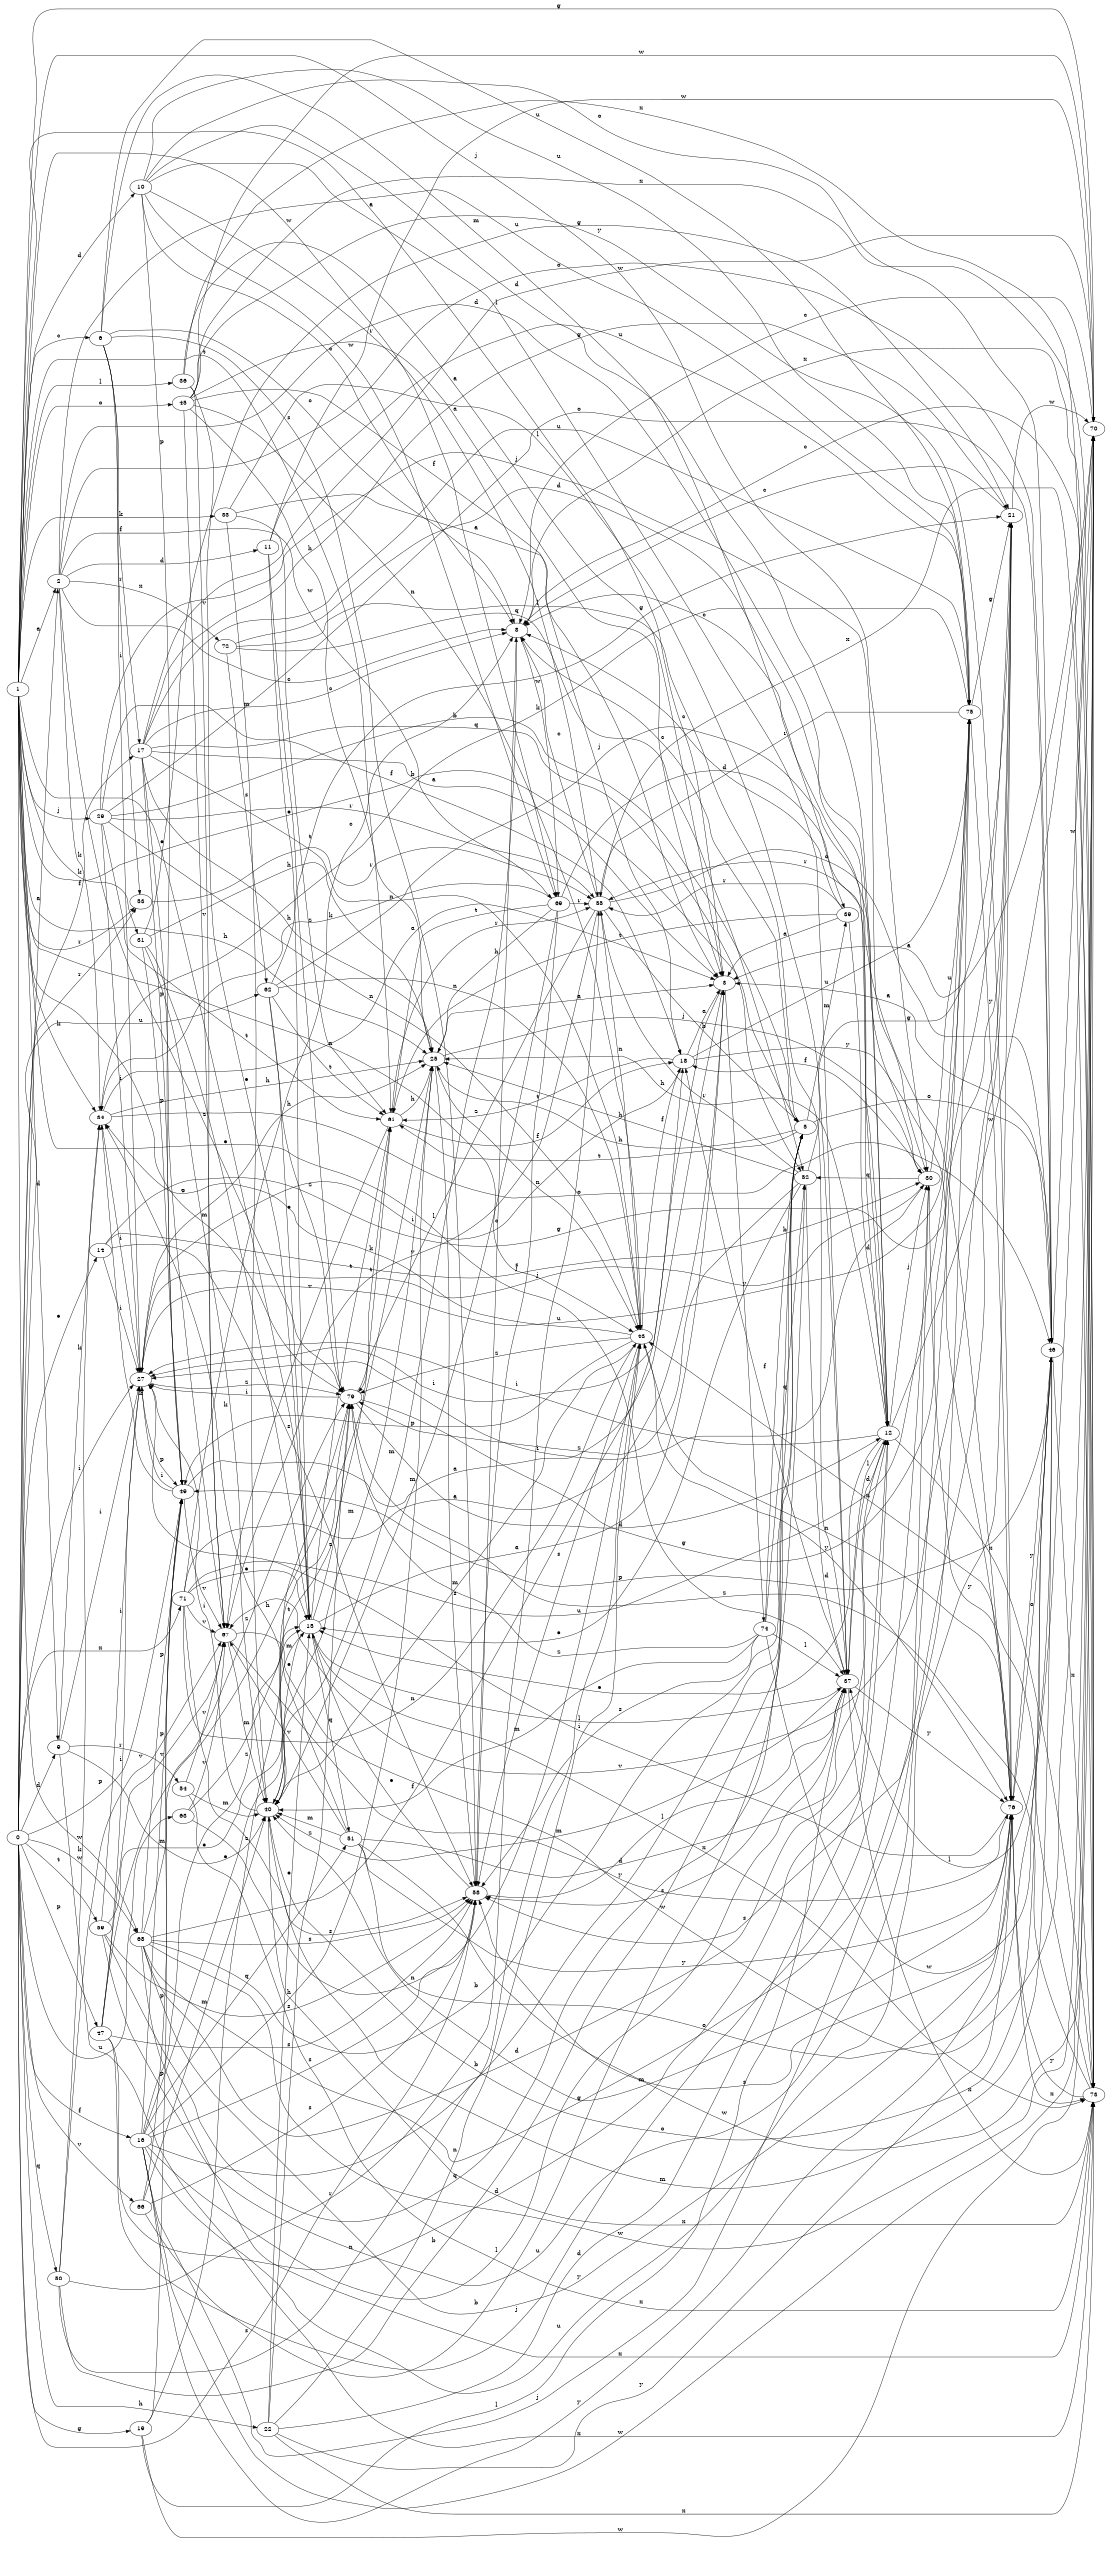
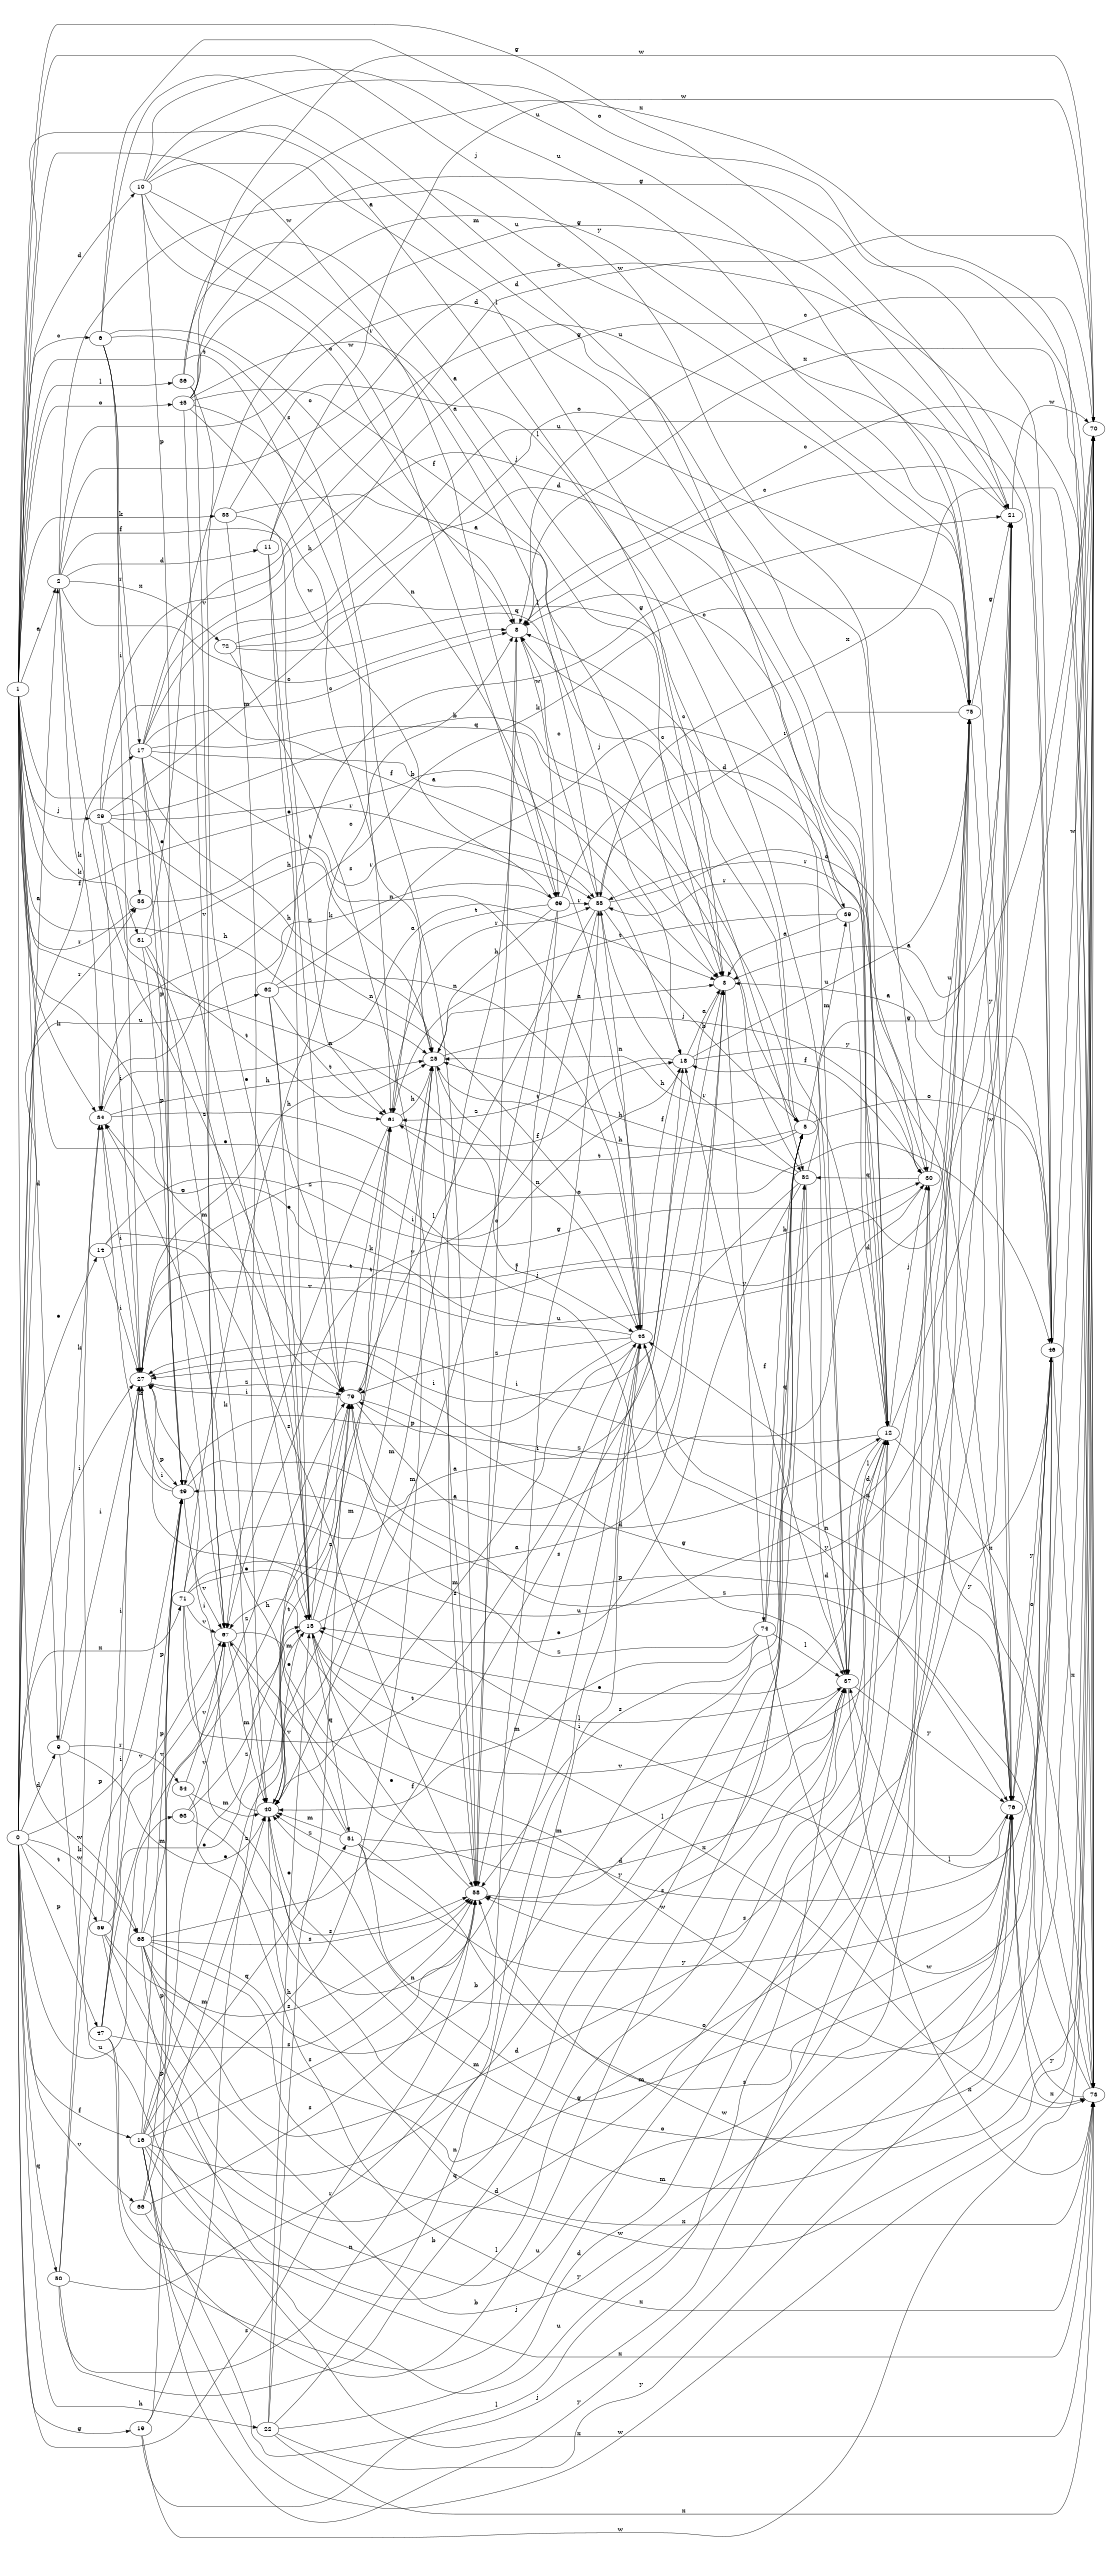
edge "1" -> "70": now "1" -> "21"
edge "45" -> "73": label "x" -> "g"
edge "72" -> "62": now "72" -> "58"
edge "71" -> "43": label "n" -> "t"
edge "16" -> "5": label "b" -> "m"
